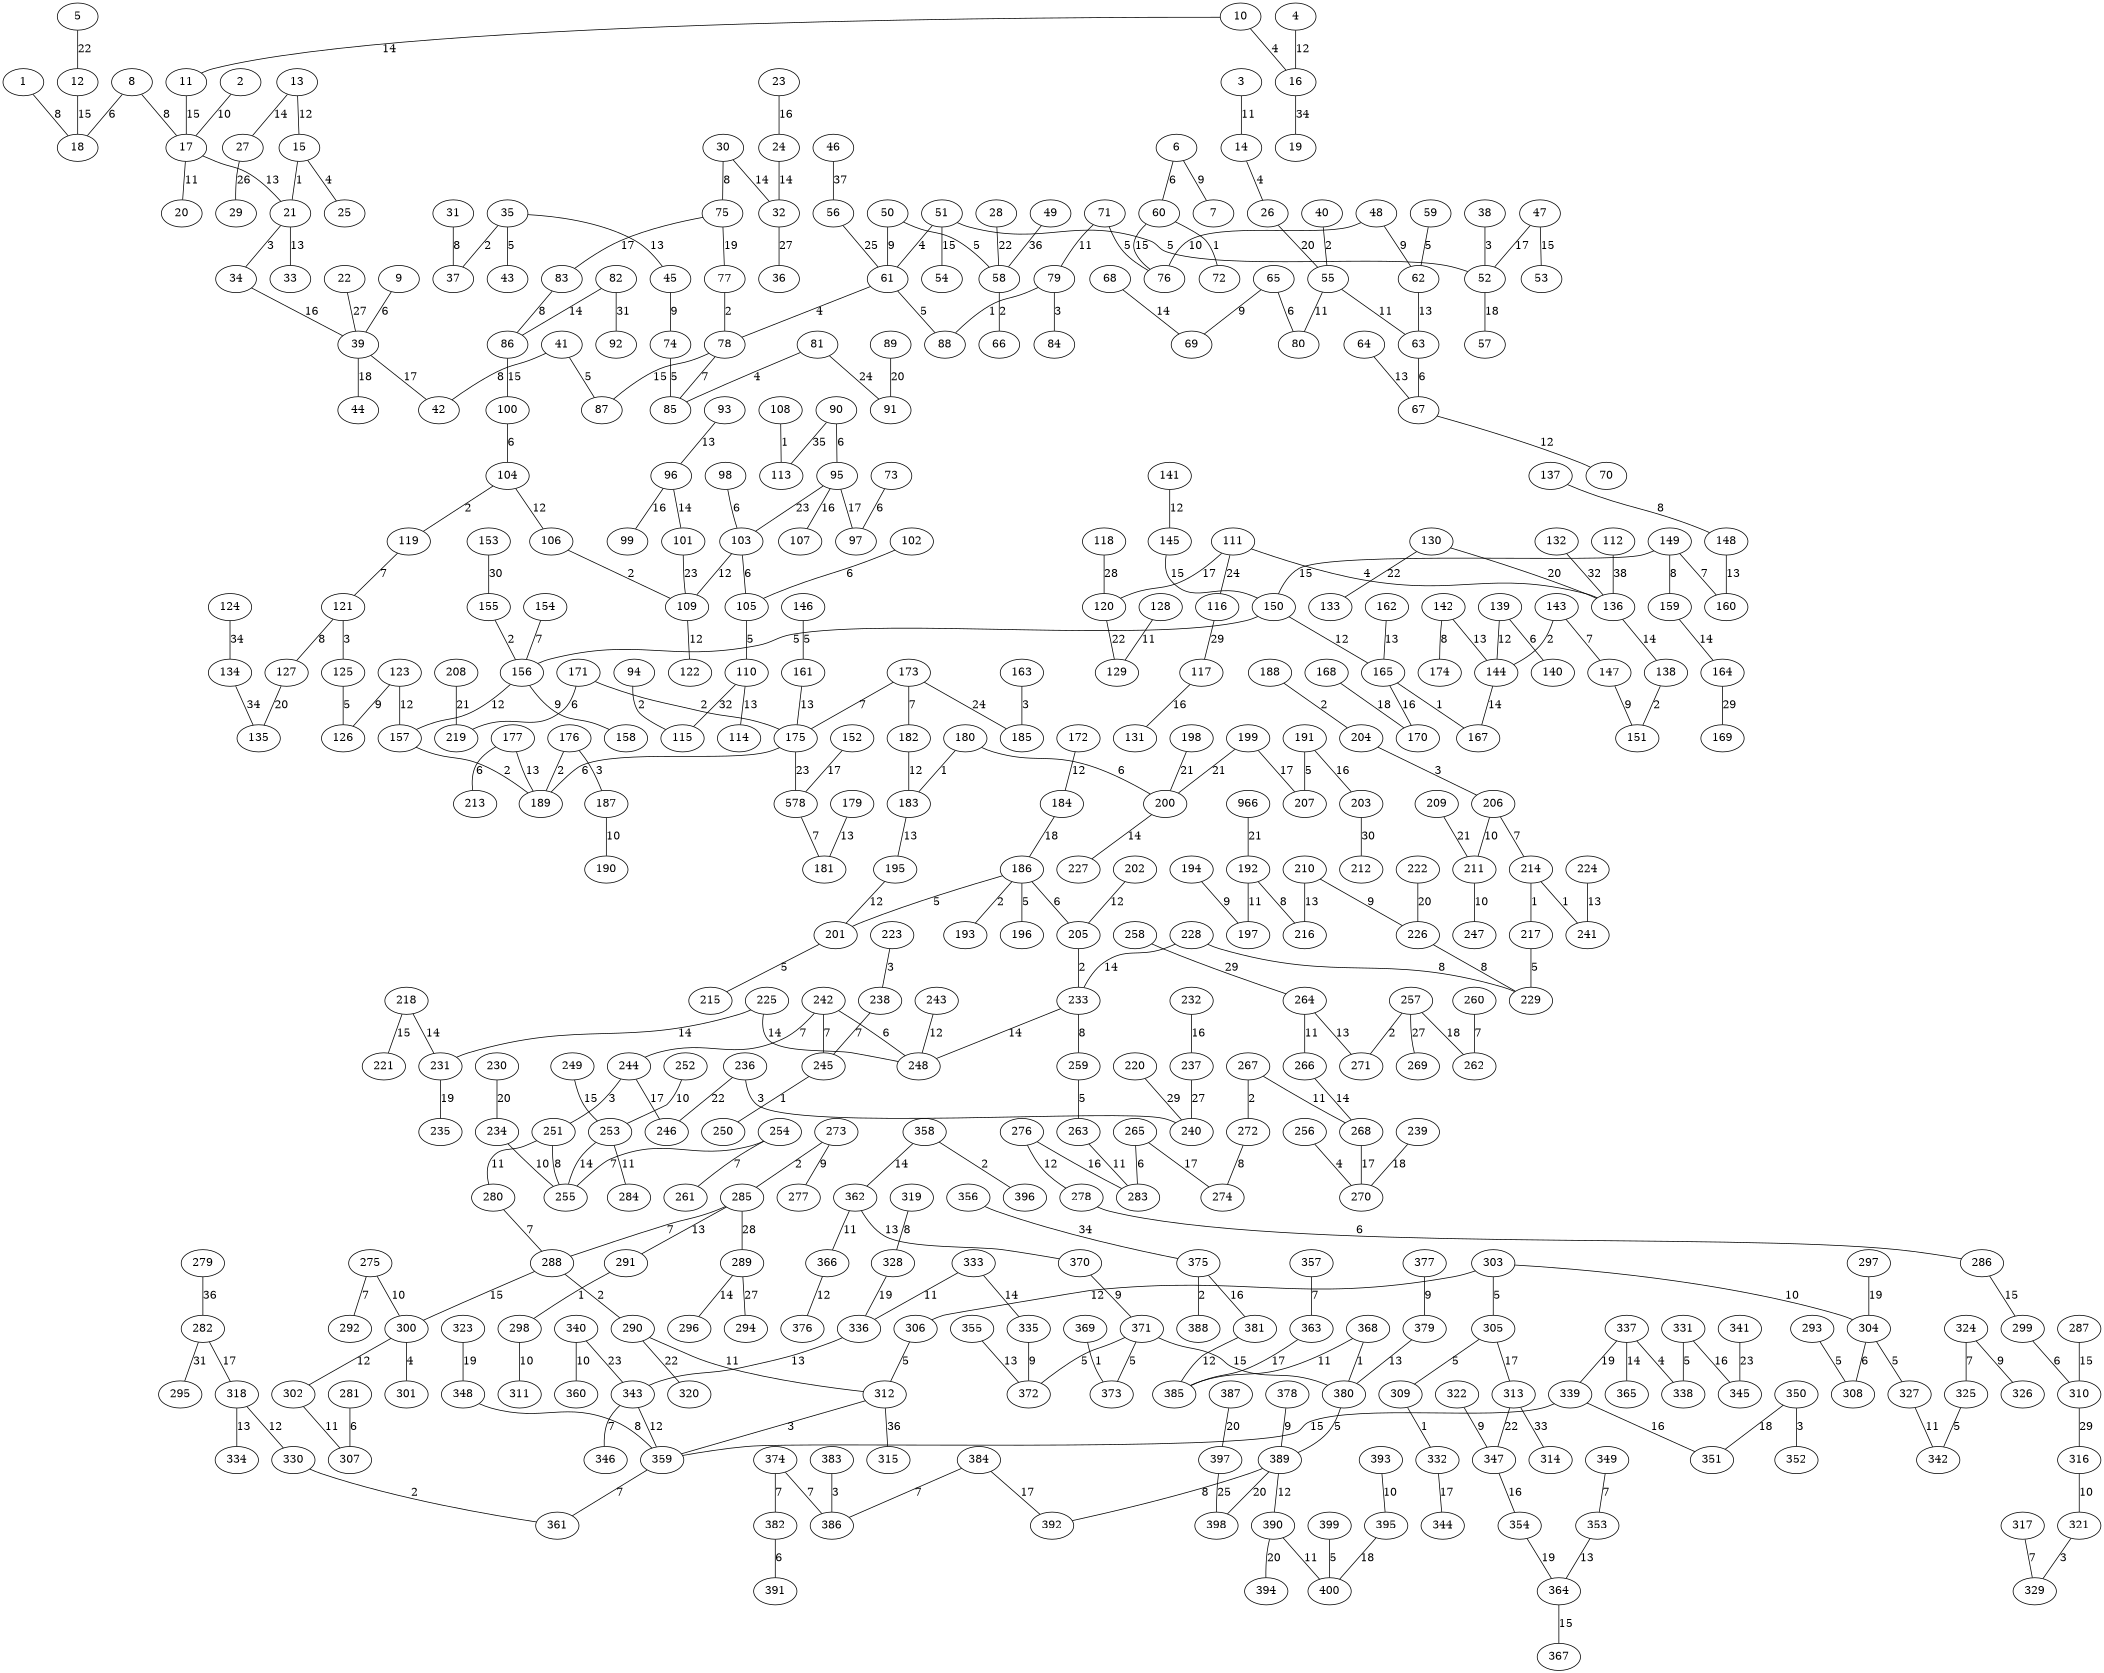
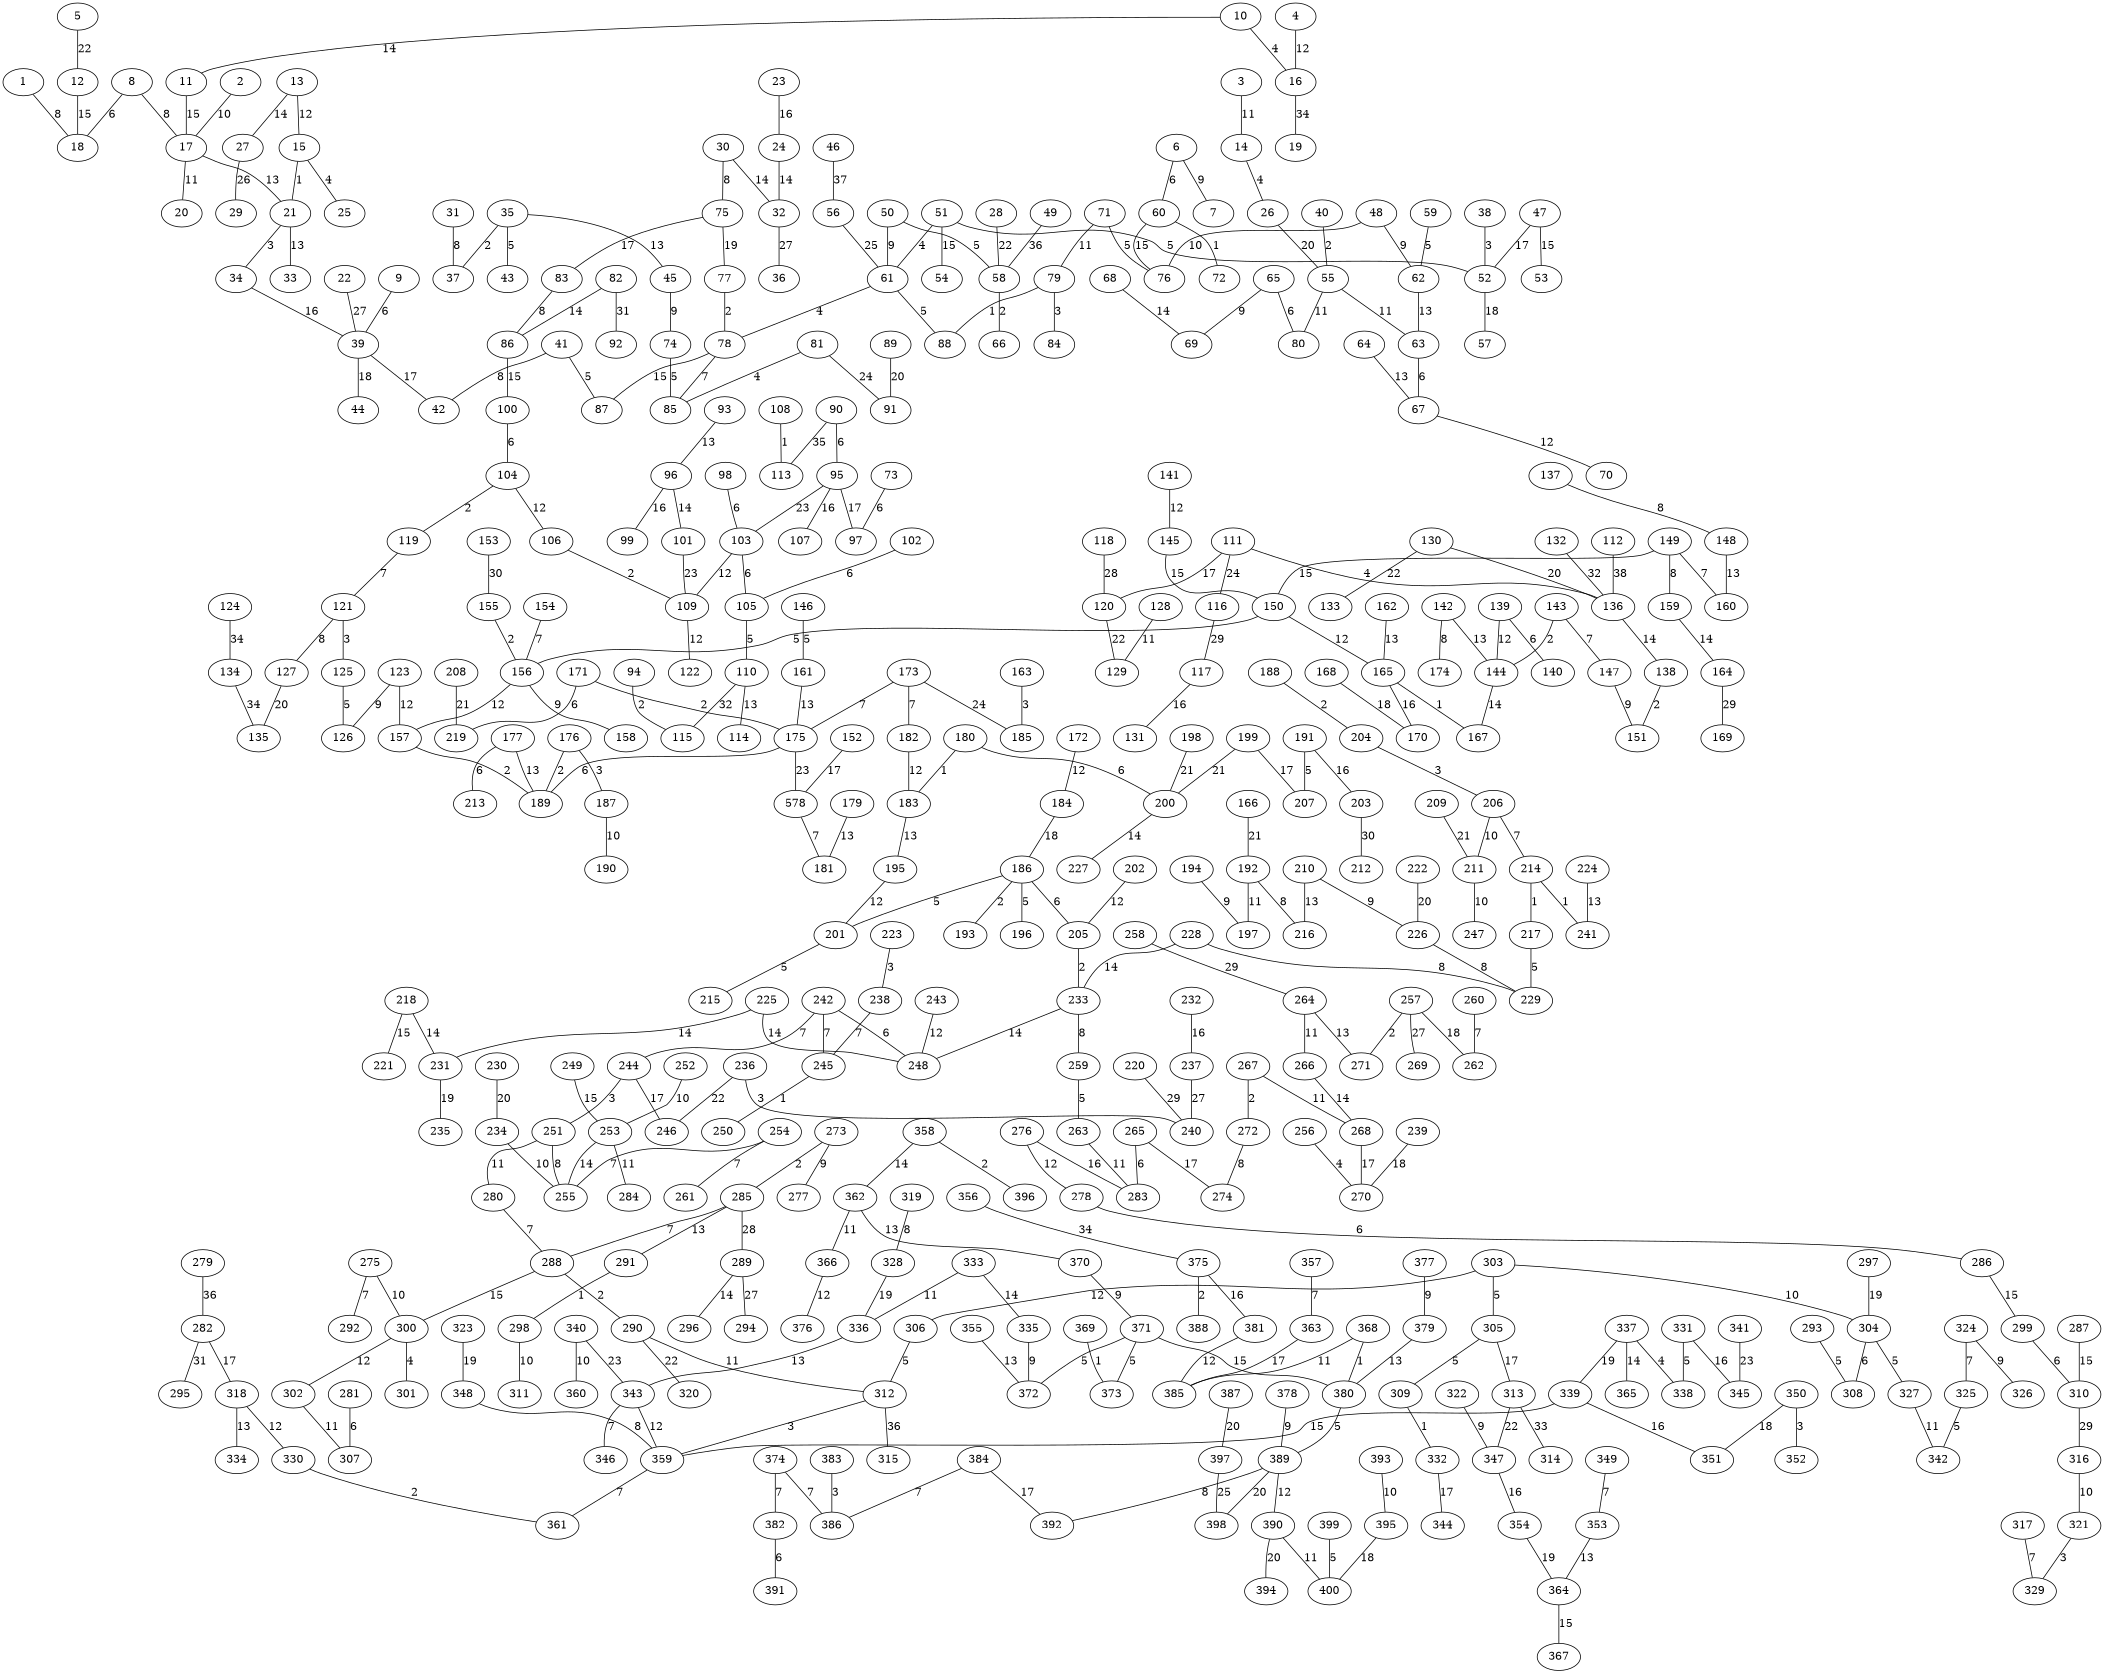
node "966": label "966" -> "166"
